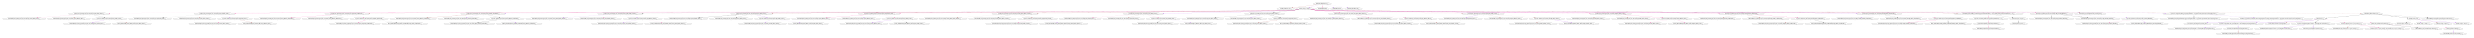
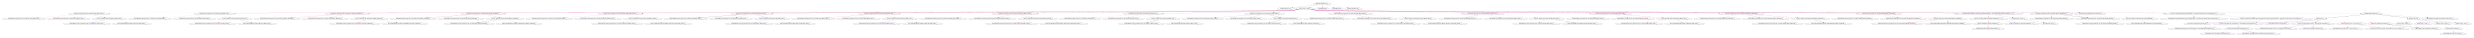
node "(LITERAL,15,JavaEnvUtils.getJavaVersionNumber() < 15)": added
node "(IDENTIFIER,Class,Class.forName(proxyDiagClassname))": added
